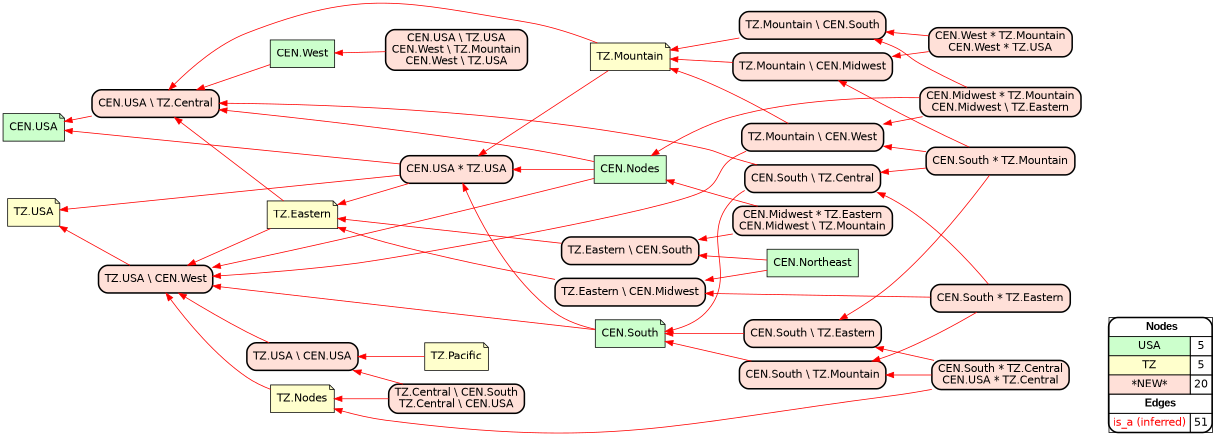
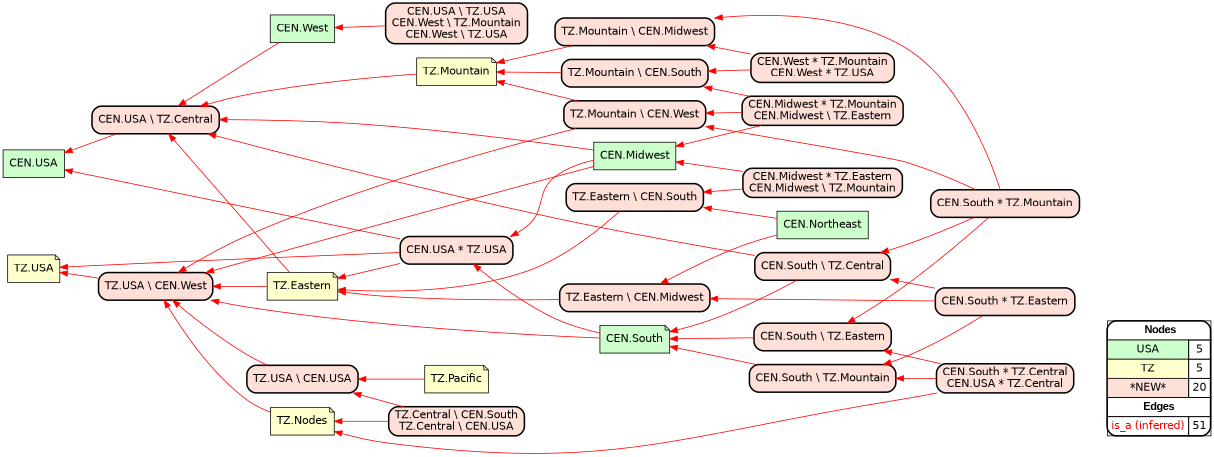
edge "TZ.Mountain" -> "CEN.USA * TZ.USA": removed
node "CEN.USA": shape note -> box
node "CEN.Nodes": label "CEN.Nodes" -> "CEN.Midwest"
